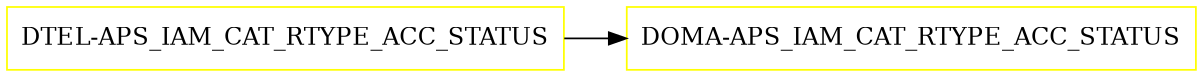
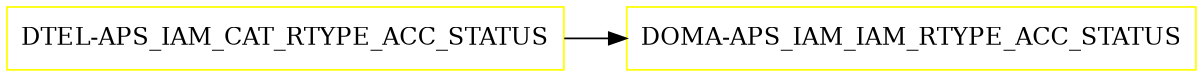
node "DOMA-APS_IAM_CAT_RTYPE_ACC_STATUS": label "DOMA-APS_IAM_CAT_RTYPE_ACC_STATUS" -> "DOMA-APS_IAM_IAM_RTYPE_ACC_STATUS"
